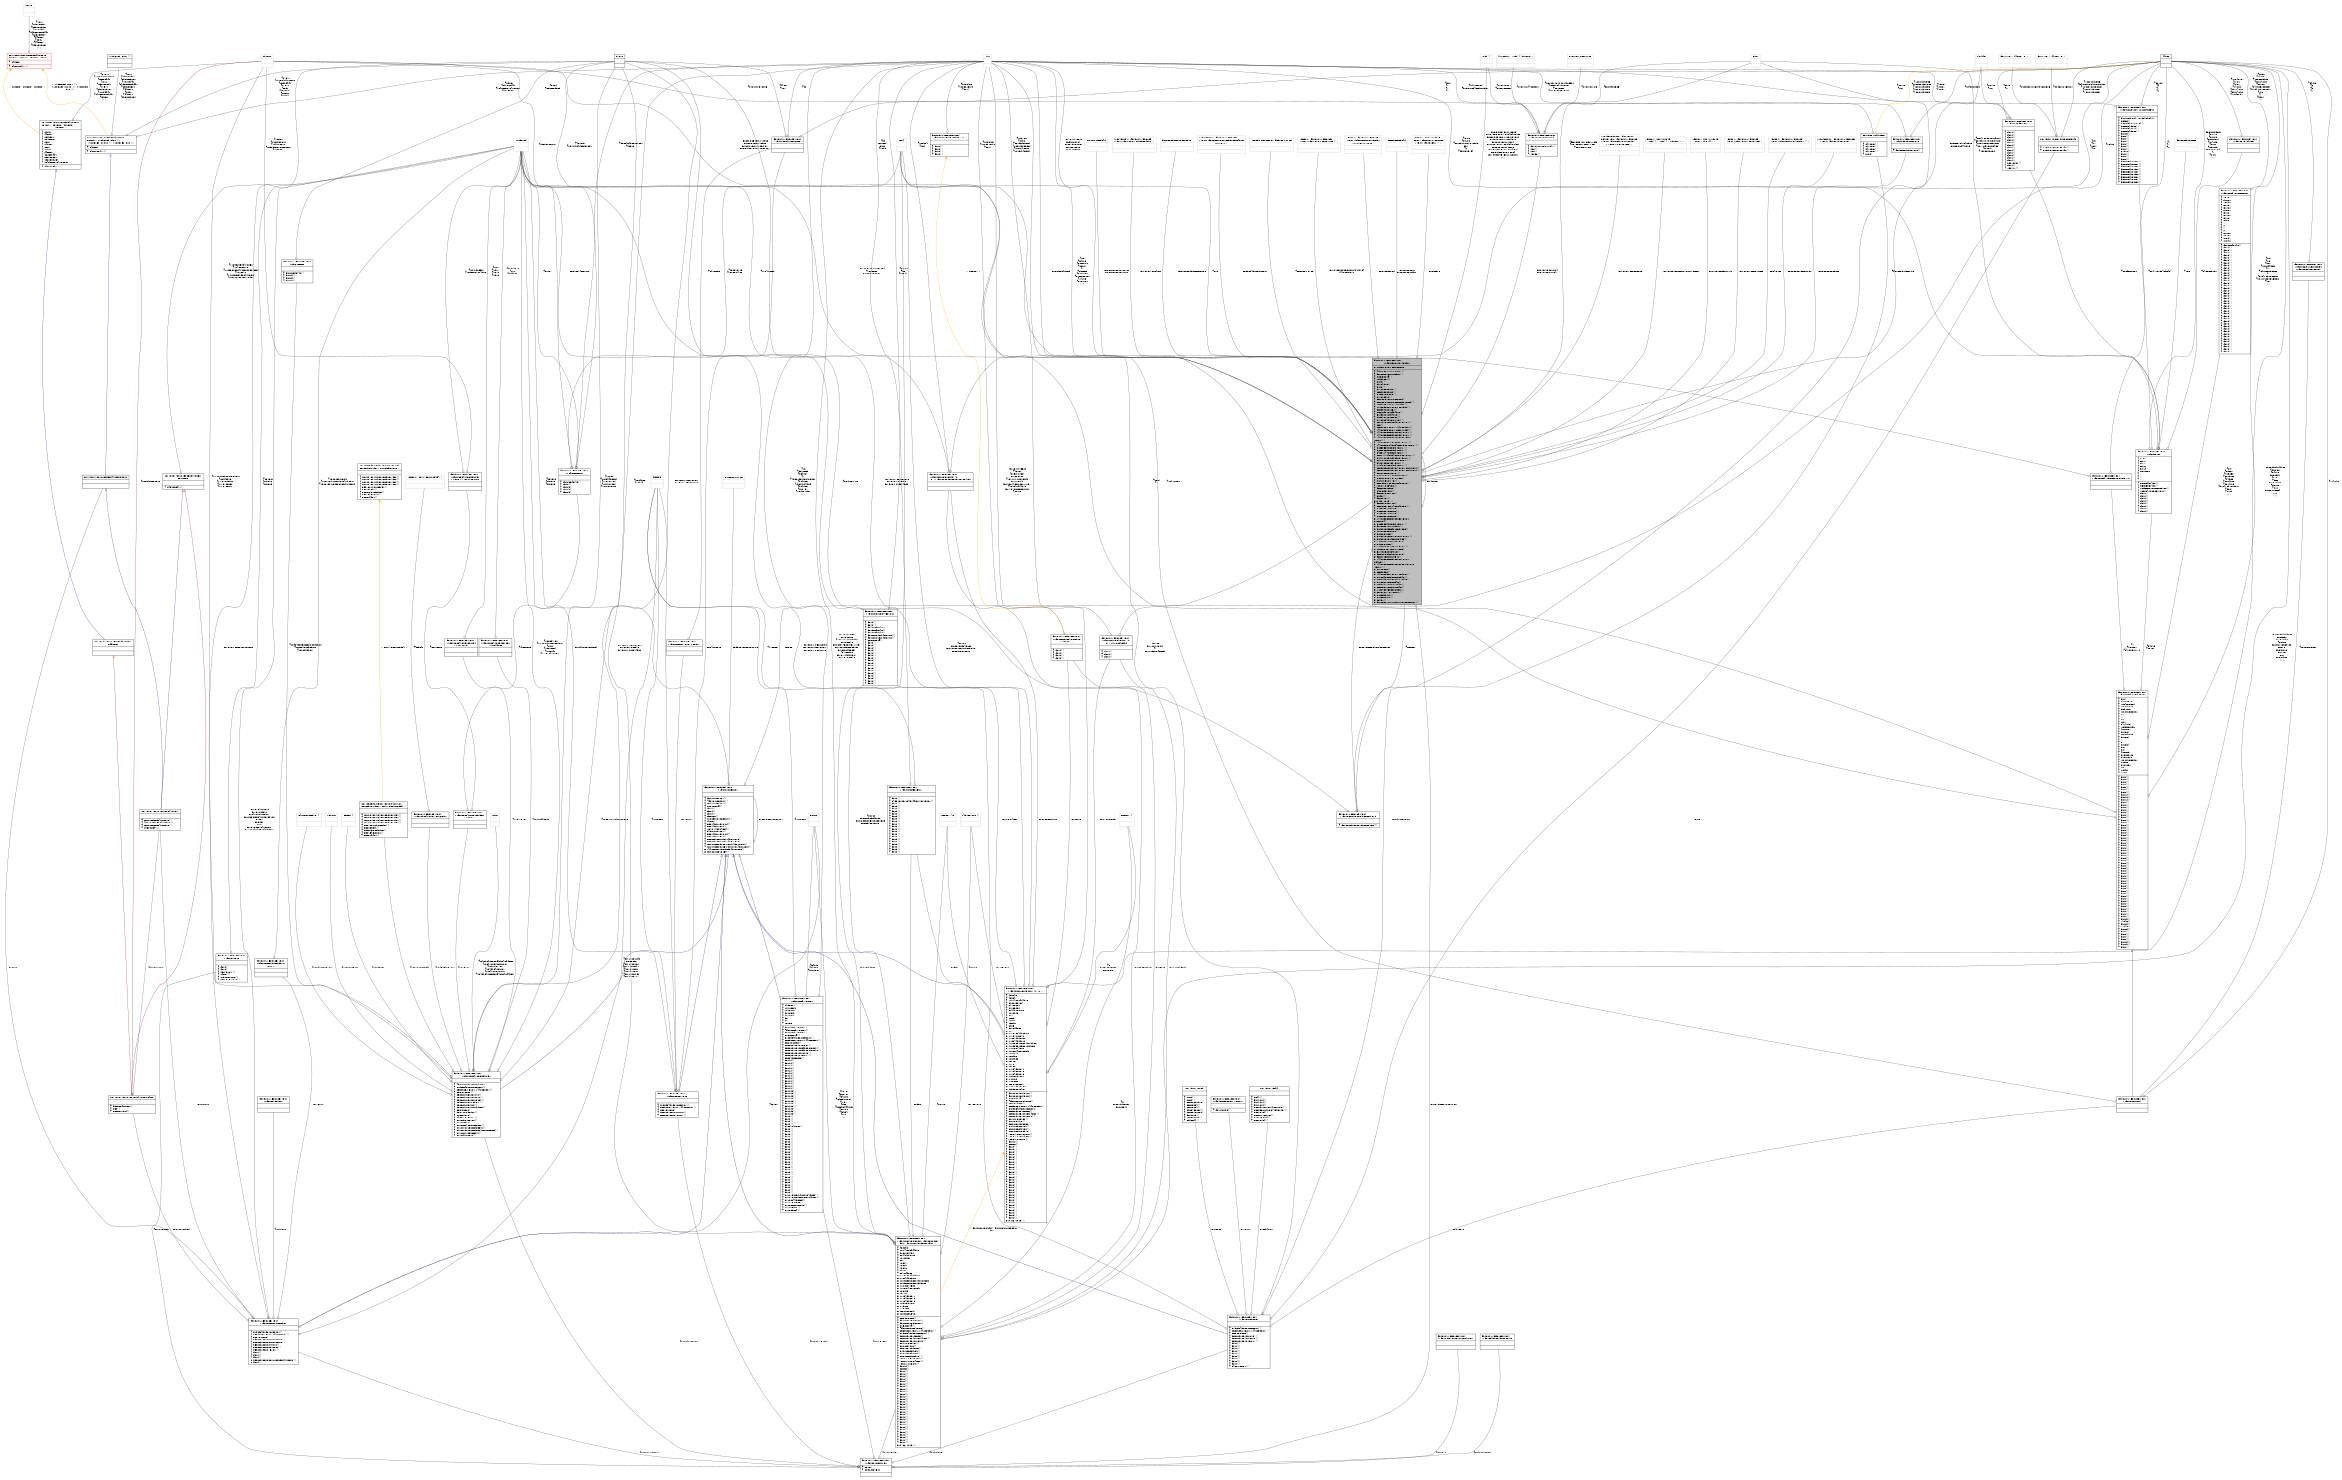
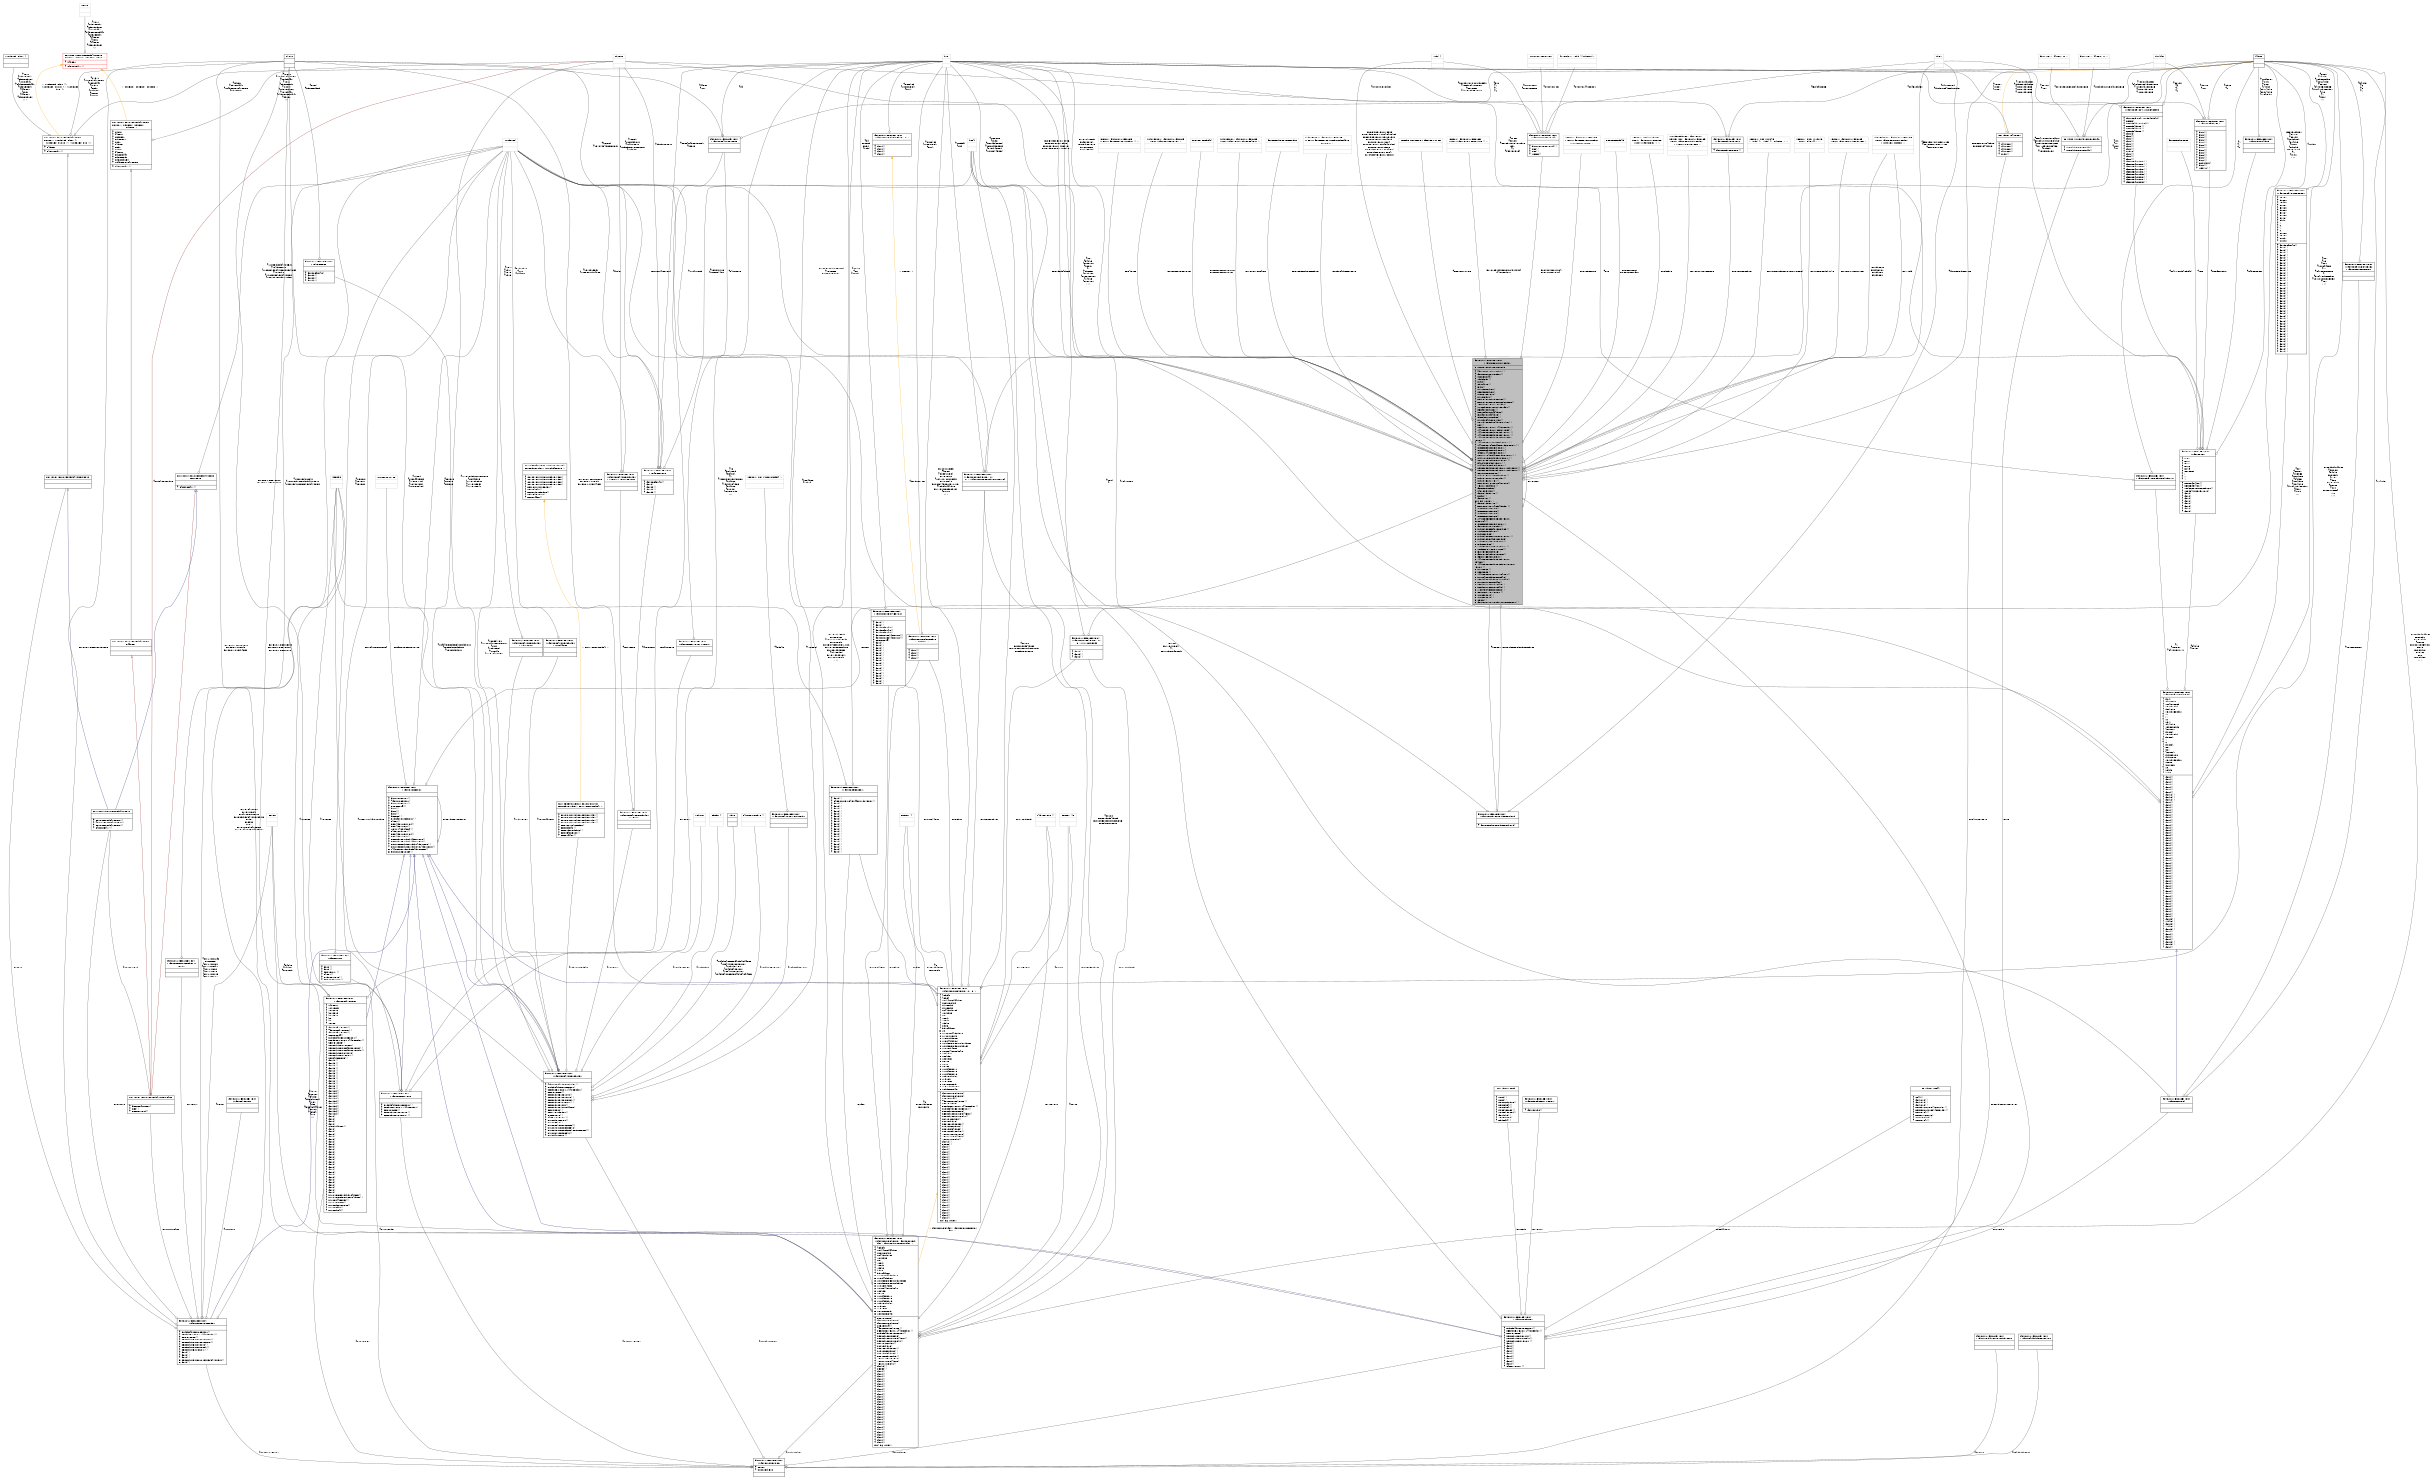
edge "GPUArray< float, 3 >" -> "o2::its::TrackingFrameInfo": label " +tpcCompressor" -> " +covarianceTrackingFrame"
node "shared_ptr< GPUCA_NAMESPACE": added
node "uint": color grey75 -> black
